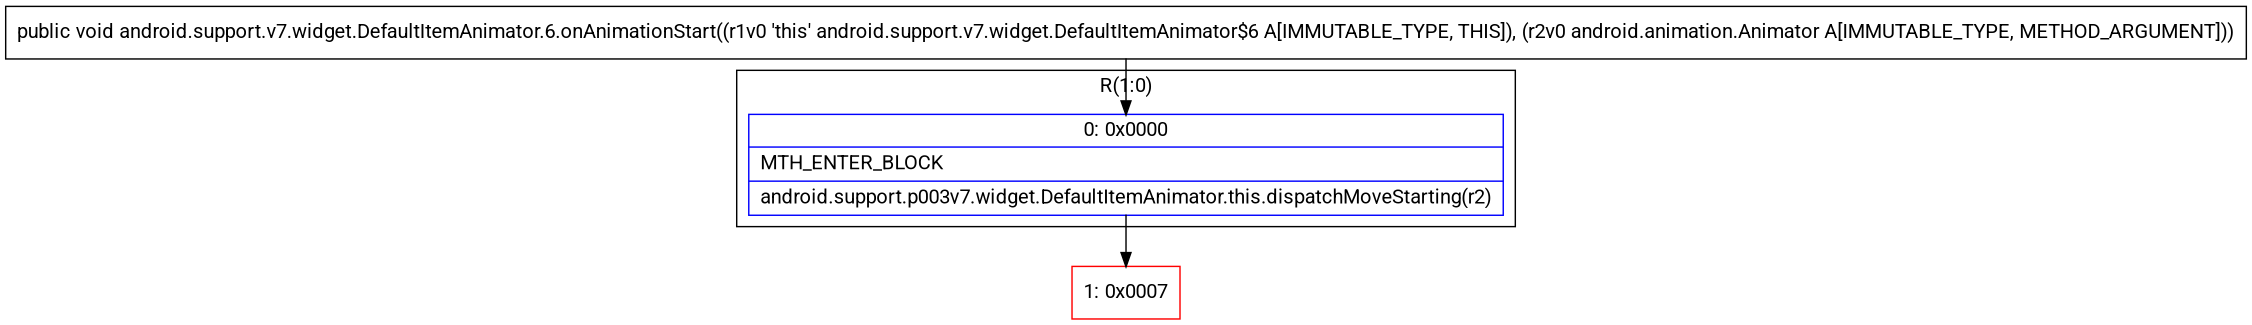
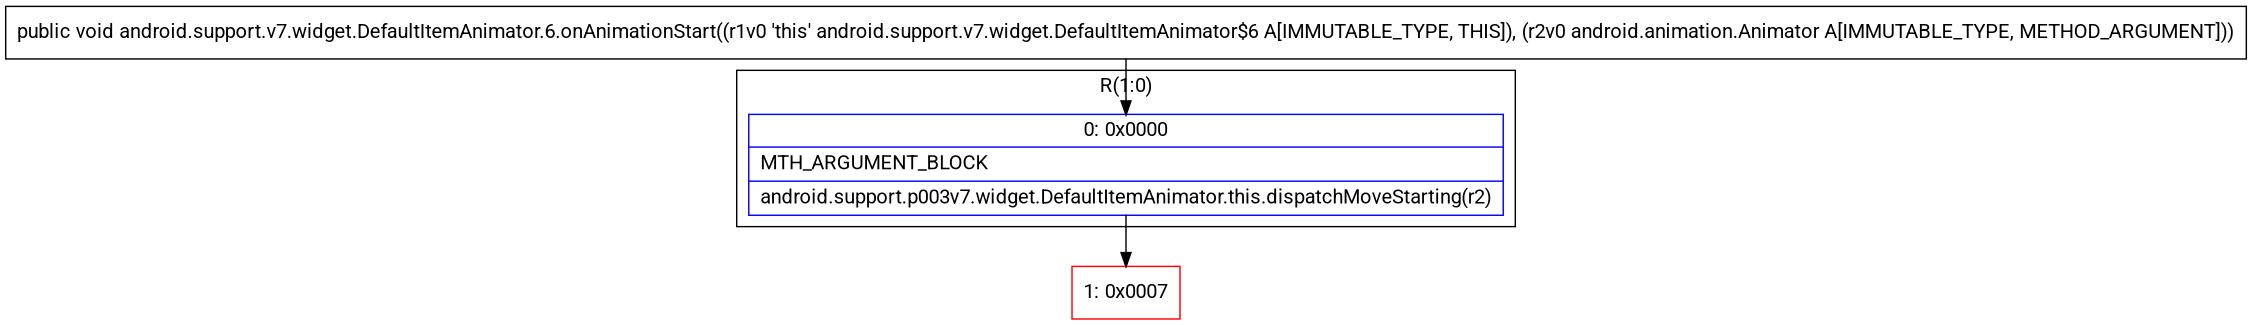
node "0: 0x0000": text "MTH_ENTER_BLOCK" -> "MTH_ARGUMENT_BLOCK"
